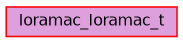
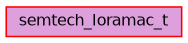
node "loramac_loramac_t": label "loramac_loramac_t" -> "semtech_loramac_t"
